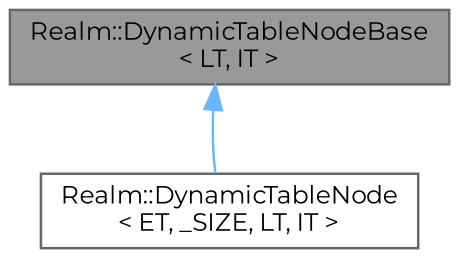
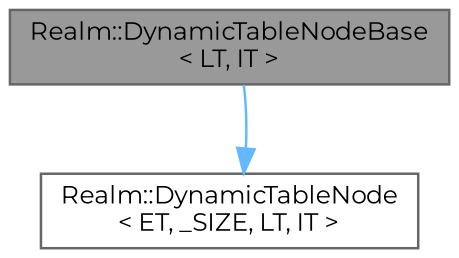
edge "Realm::DynamicTableNode < ET, _SIZE, LT, IT >" -> "Realm::DynamicTableNodeBase < LT, IT >": reversed
